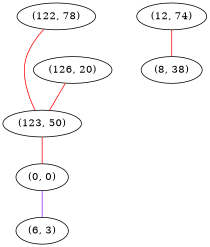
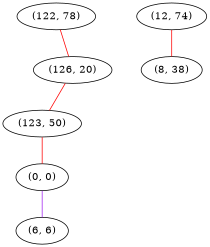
edge "(122, 78)" -- "(123, 50)": now "(122, 78)" -- "(126, 20)"
node "(6, 3)": label "(6, 3)" -> "(6, 6)"
